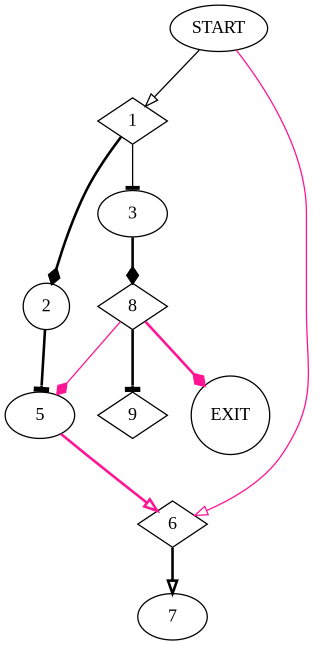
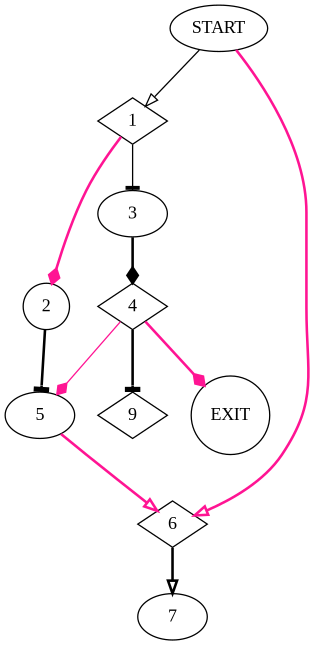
edge "1" -> "2": color black -> deeppink
edge "START" -> "6": style solid -> bold
node "8": label "8" -> "4"
